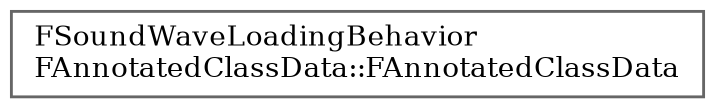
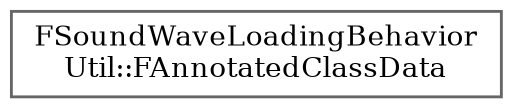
node "FSoundWaveLoadingBehavior FAnnotatedClassData::FAnnotatedClassData": label "FSoundWaveLoadingBehavior FAnnotatedClassData::FAnnotatedClassData" -> "FSoundWaveLoadingBehavior Util::FAnnotatedClassData"
